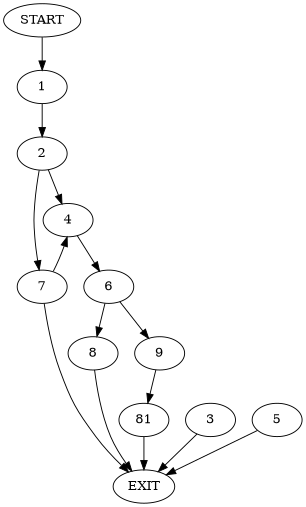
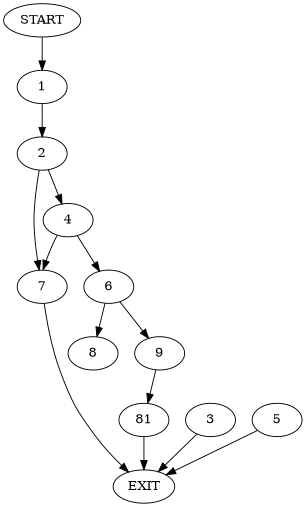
edge "7" -> "4": reversed
edge "8" -> "EXIT": removed
